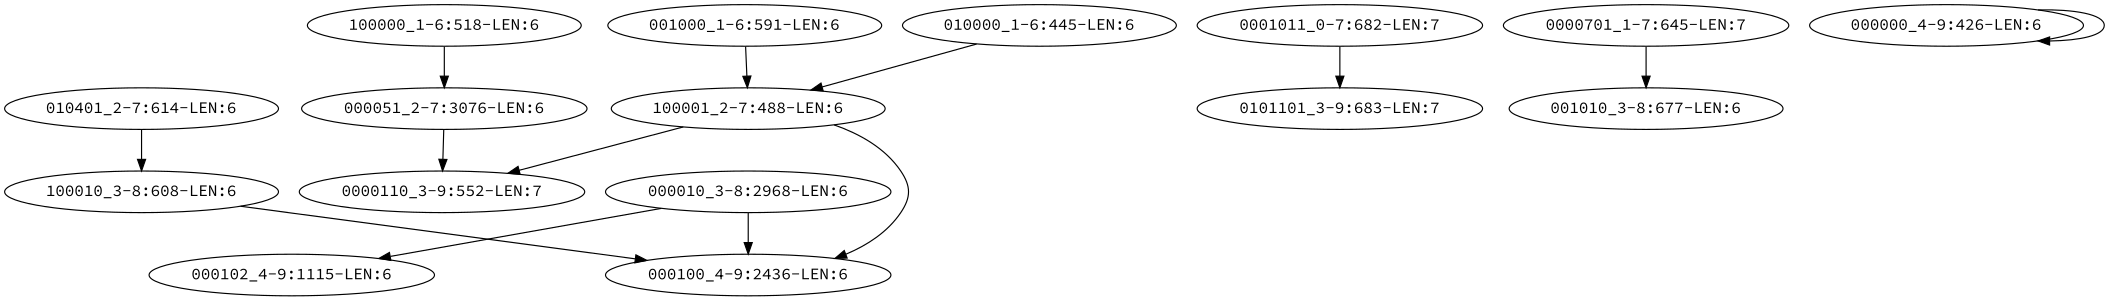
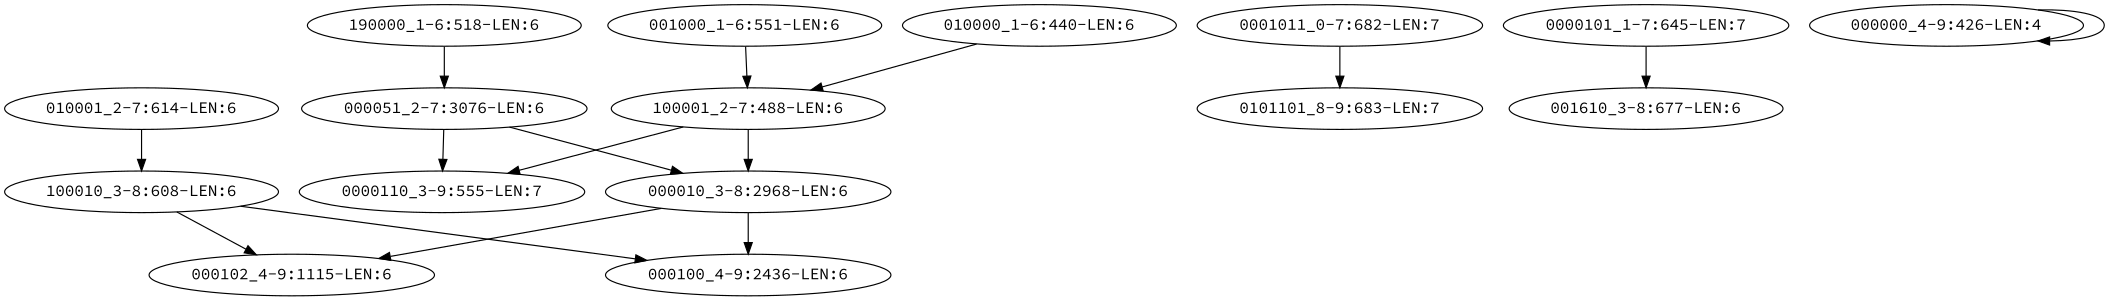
node "100000_1-6:518-LEN:6": label "100000_1-6:518-LEN:6" -> "190000_1-6:518-LEN:6"
node "001000_1-6:591-LEN:6": label "001000_1-6:591-LEN:6" -> "001000_1-6:551-LEN:6"
node "010000_1-6:445-LEN:6": label "010000_1-6:445-LEN:6" -> "010000_1-6:440-LEN:6"
node "0000701_1-7:645-LEN:7": label "0000701_1-7:645-LEN:7" -> "0000101_1-7:645-LEN:7"
node "000000_4-9:426-LEN:6": label "000000_4-9:426-LEN:6" -> "000000_4-9:426-LEN:4"
node "010401_2-7:614-LEN:6": label "010401_2-7:614-LEN:6" -> "010001_2-7:614-LEN:6"
node "0101101_3-9:683-LEN:7": label "0101101_3-9:683-LEN:7" -> "0101101_8-9:683-LEN:7"
node "001010_3-8:677-LEN:6": label "001010_3-8:677-LEN:6" -> "001610_3-8:677-LEN:6"
edge "000051_2-7:3076-LEN:6" -> "000010_3-8:2968-LEN:6": added
edge "100001_2-7:488-LEN:6" -> "000100_4-9:2436-LEN:6": now "100001_2-7:488-LEN:6" -> "000010_3-8:2968-LEN:6"
node "0000110_3-9:552-LEN:7": label "0000110_3-9:552-LEN:7" -> "0000110_3-9:555-LEN:7"
edge "100010_3-8:608-LEN:6" -> "000102_4-9:1115-LEN:6": added
